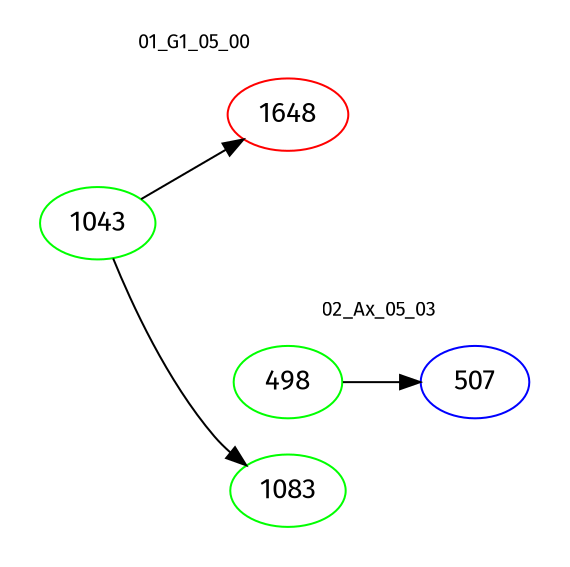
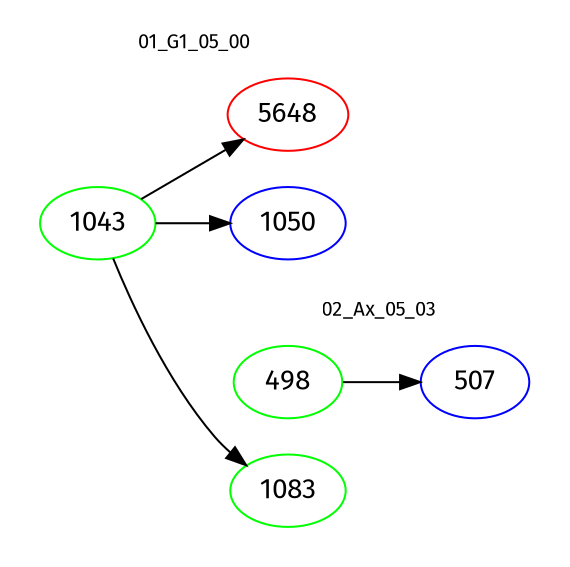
node "1648": label "1648" -> "5648"
node "1050": added
